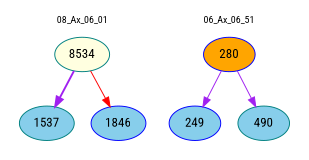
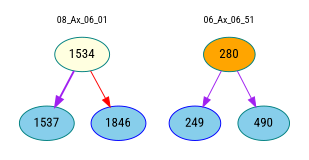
node "8534": label "8534" -> "1534"
node "280": color blue -> teal
